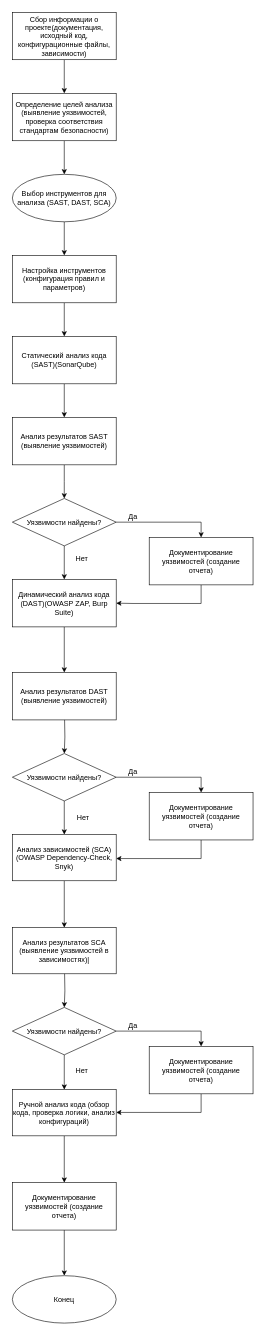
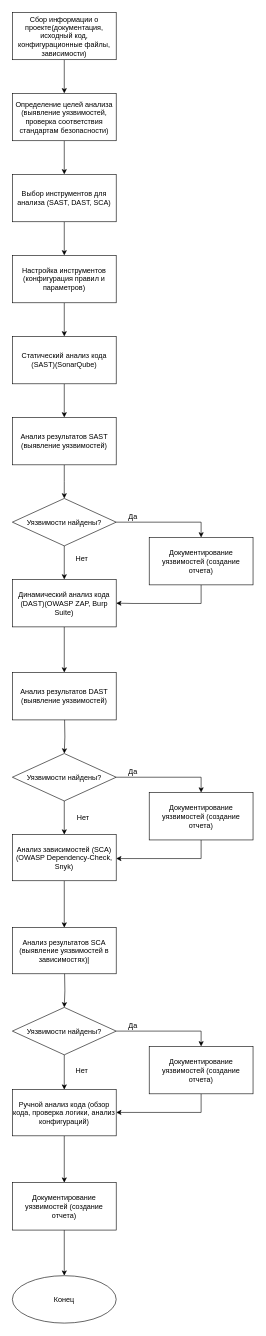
node "Выбор инструментов для анализа (SAST, DAST, SCA)": shape ellipse -> rectangle
